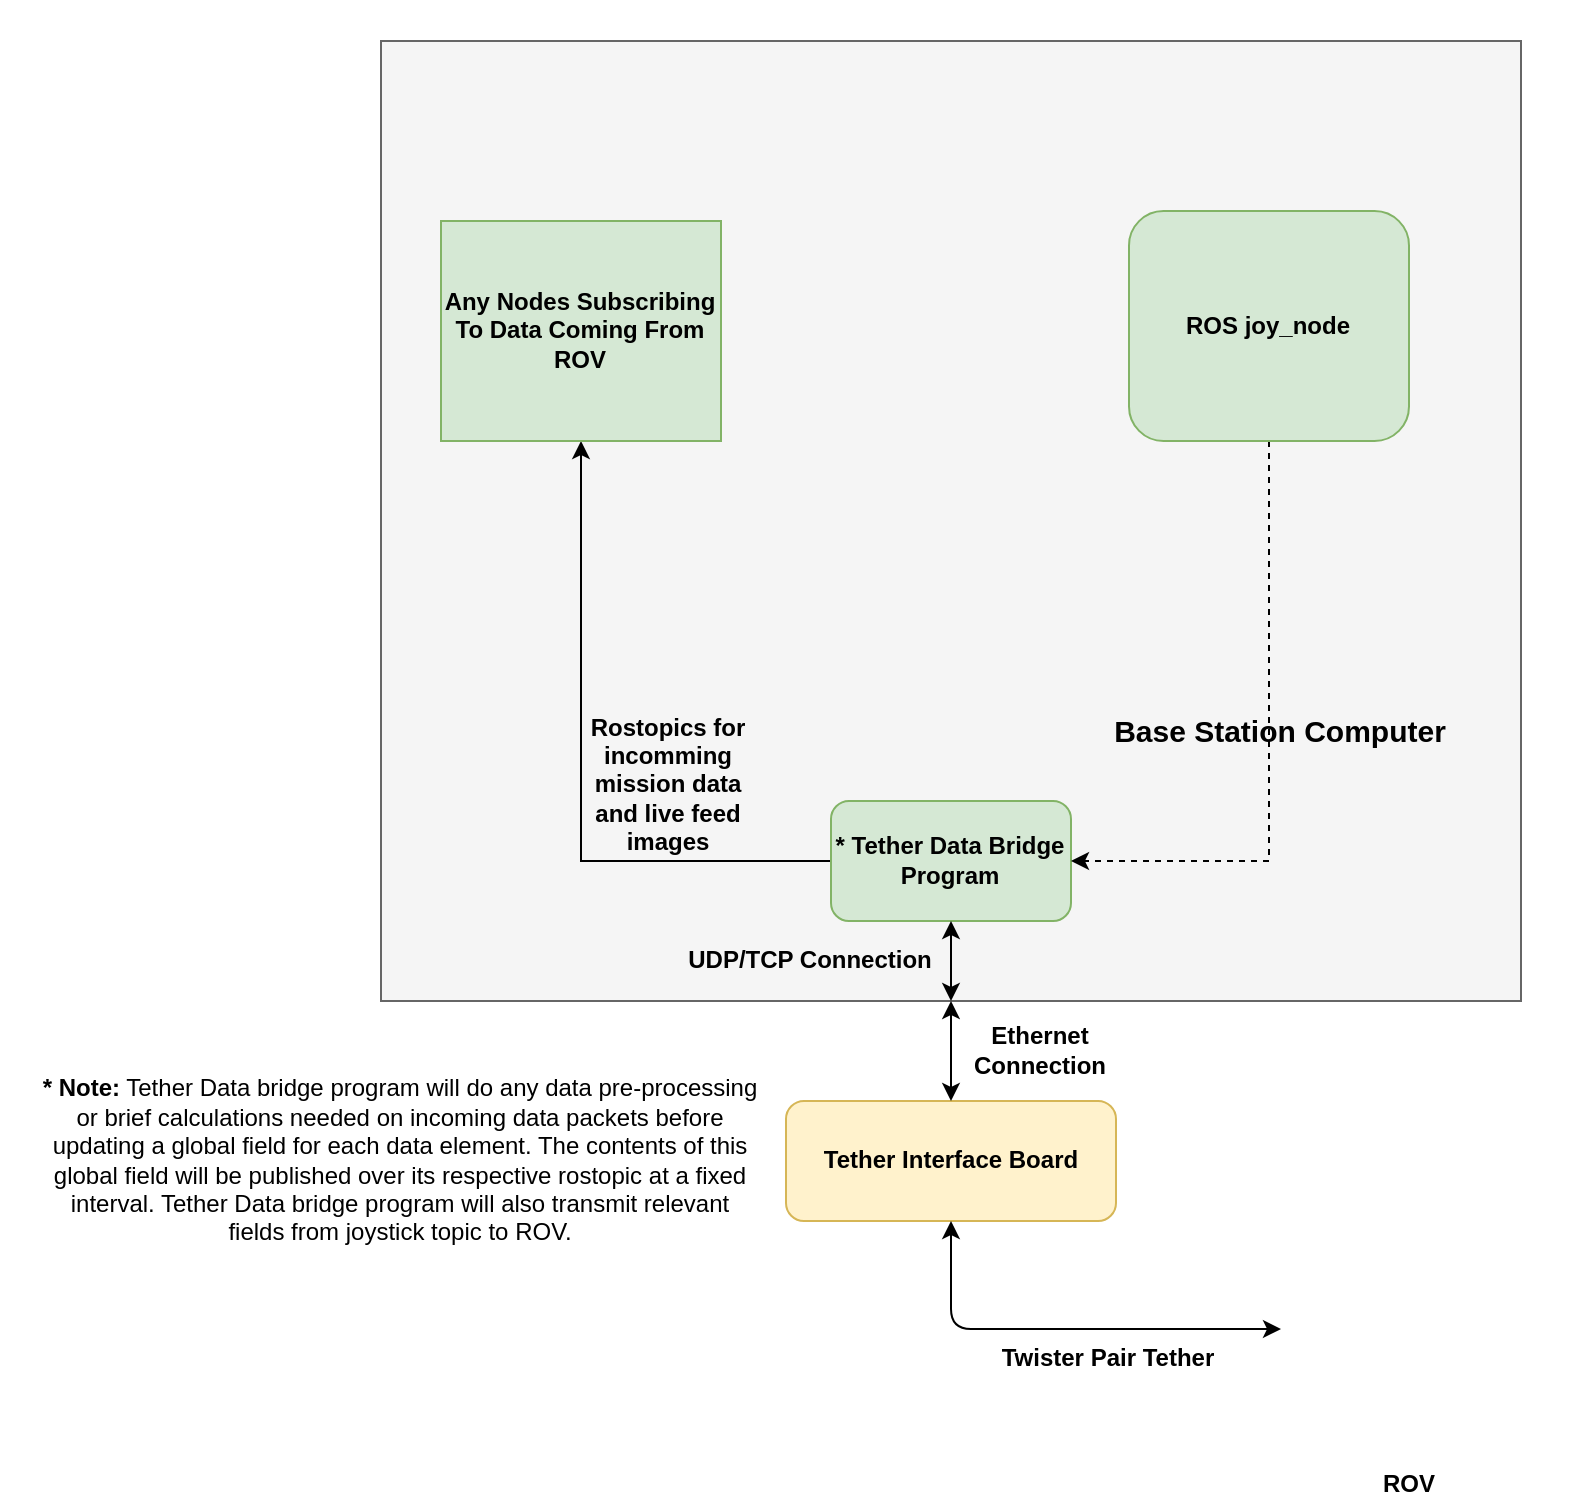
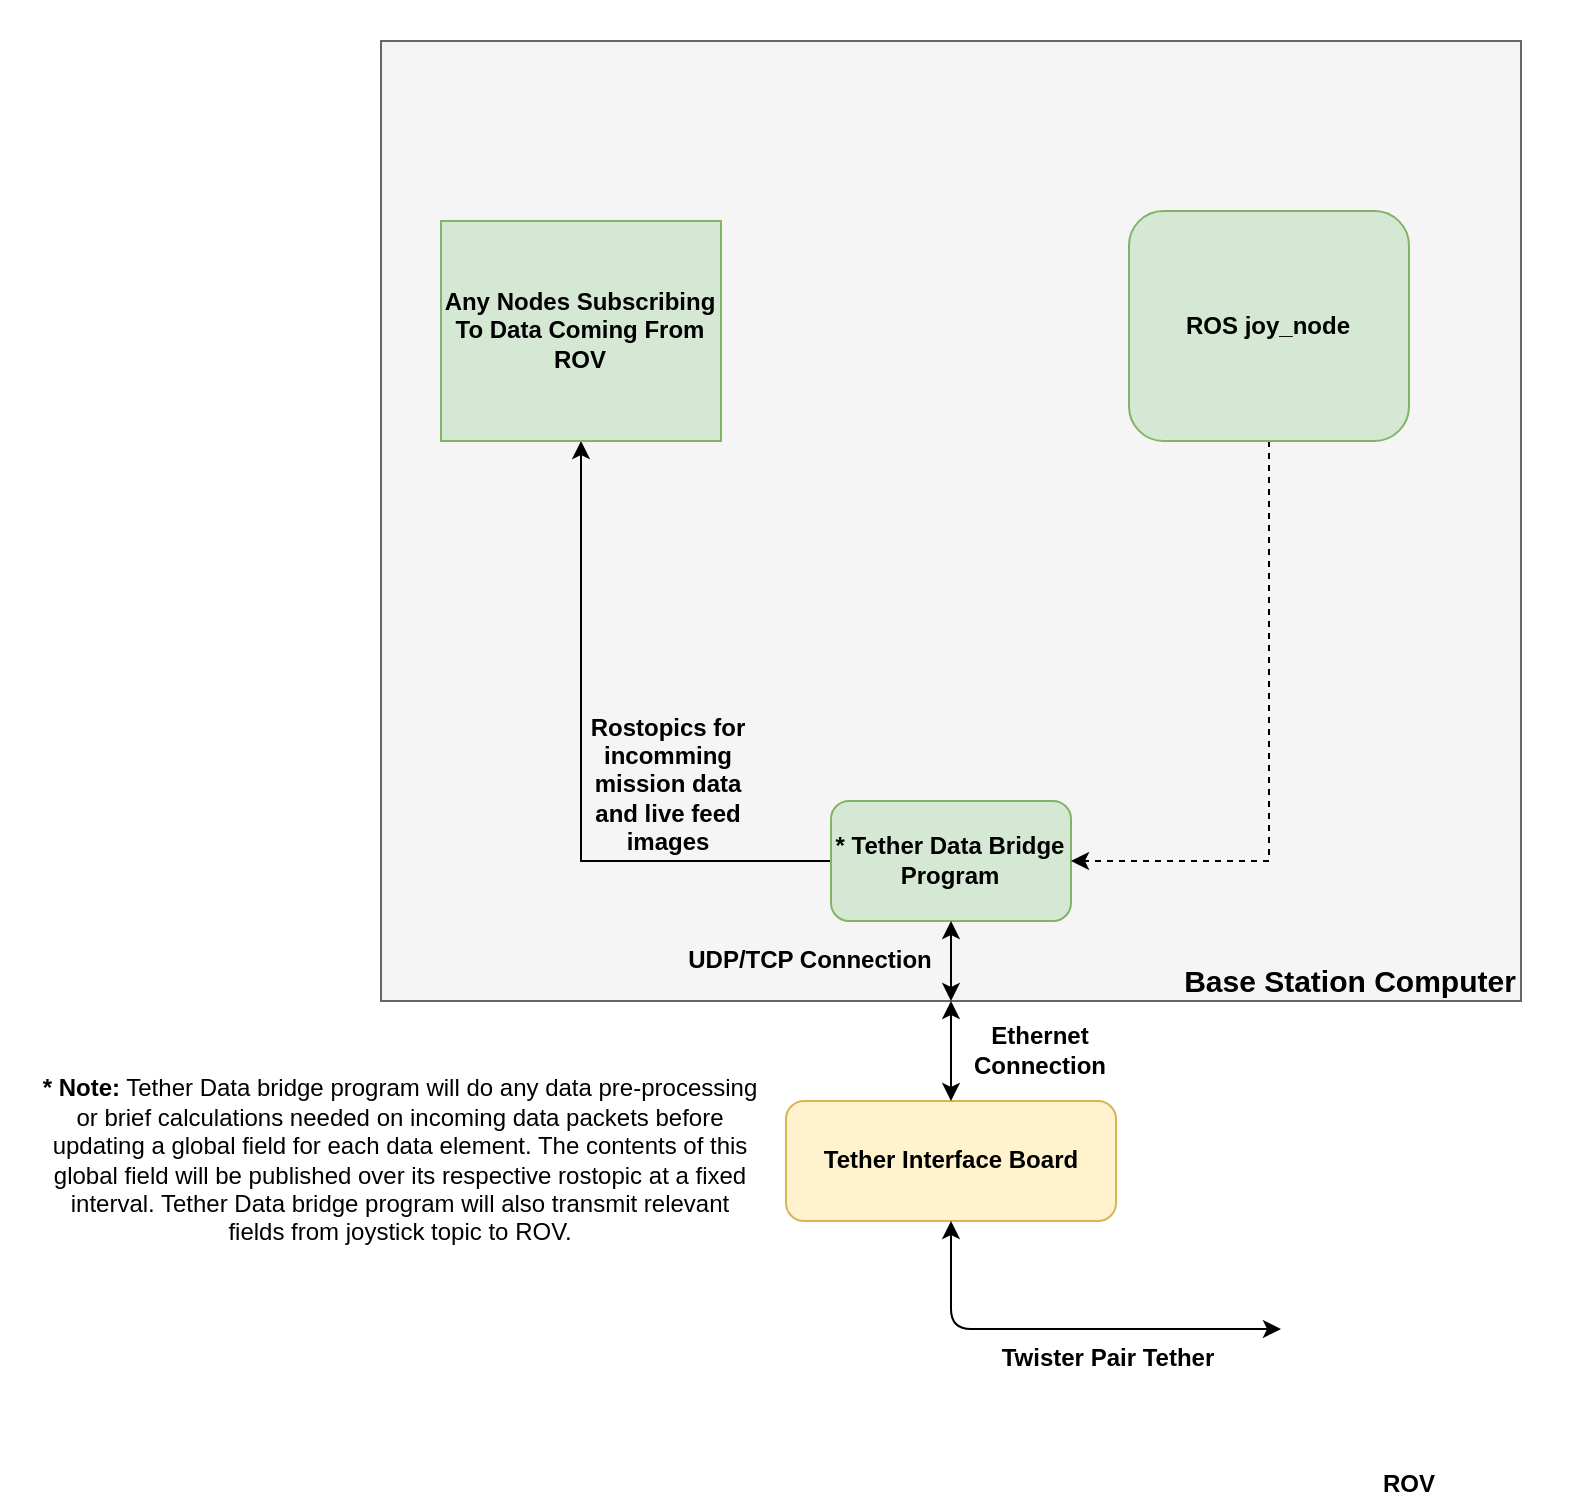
node "Base Station Computer": moved (1281, 731) -> (1351, 981)
